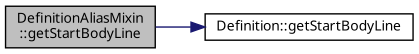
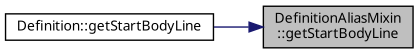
edge "DefinitionAliasMixin ::getStartBodyLine" -> "Definition::getStartBodyLine": reversed
